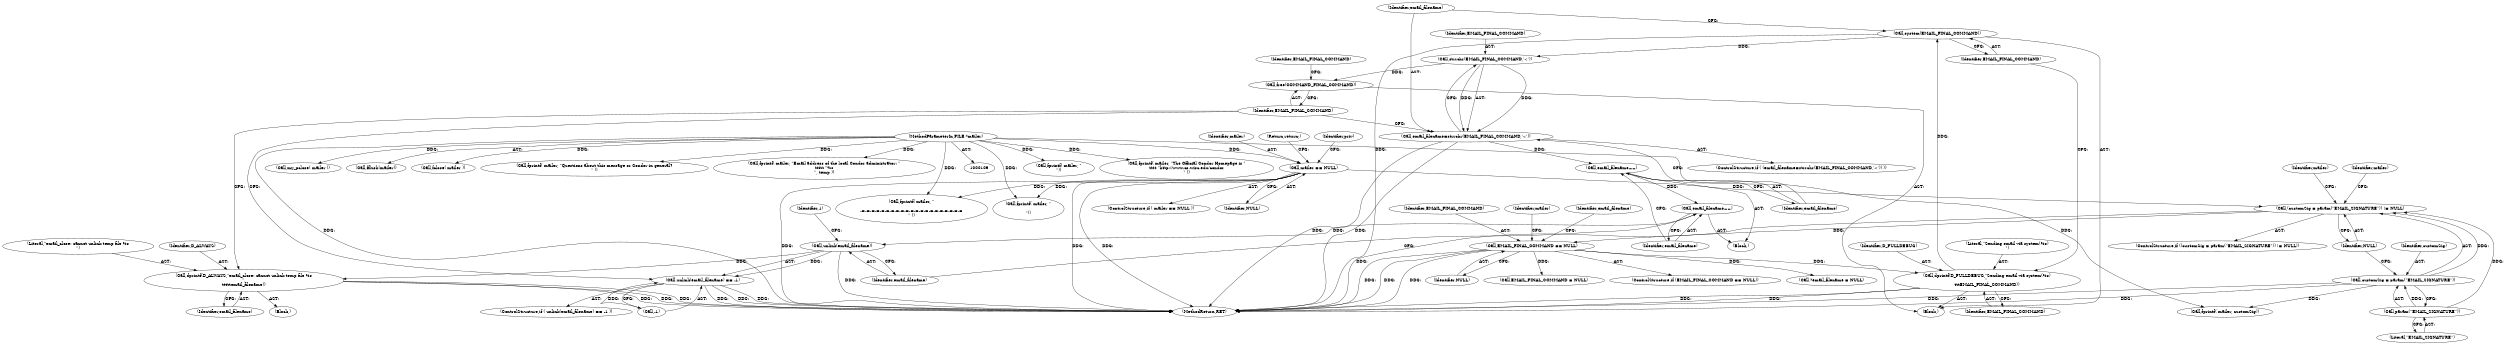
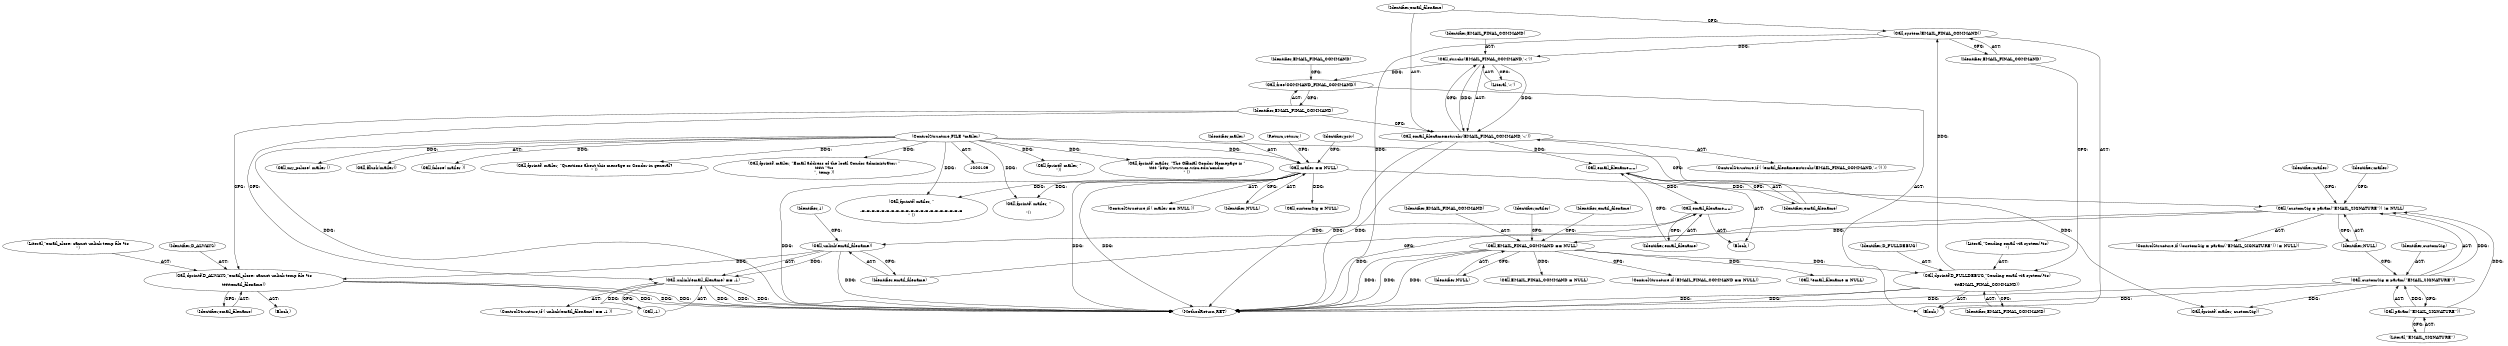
node "(Literal,'<')": added
node "(MethodParameterIn,FILE *mailer)": label "(MethodParameterIn,FILE *mailer)" -> "(ControlStructure,FILE *mailer)"
node "(Call,customSig = NULL)": added
edge "(Call,EMAIL_FINAL_COMMAND == NULL)" -> "(ControlStructure,if (EMAIL_FINAL_COMMAND == NULL))": label "AST: " -> "CFG: "
